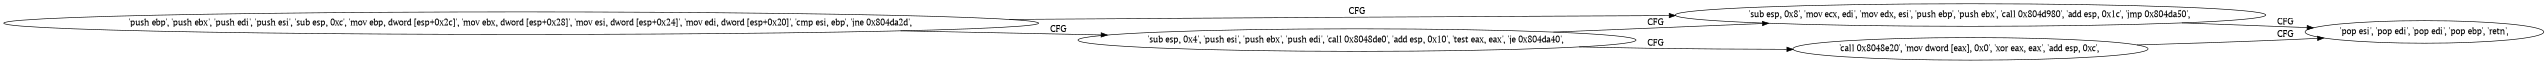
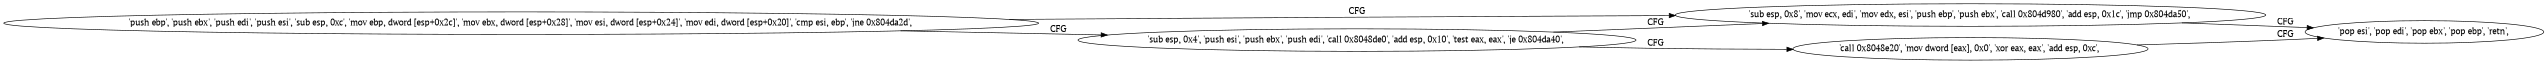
node "'pop esi', 'pop edi', 'pop edi', 'pop ebp', 'retn',": label "'pop esi', 'pop edi', 'pop edi', 'pop ebp', 'retn'," -> "'pop esi', 'pop edi', 'pop ebx', 'pop ebp', 'retn',"
